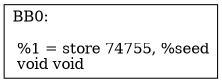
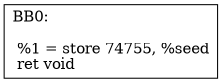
node "BB0:": text "void void" -> "ret void"
